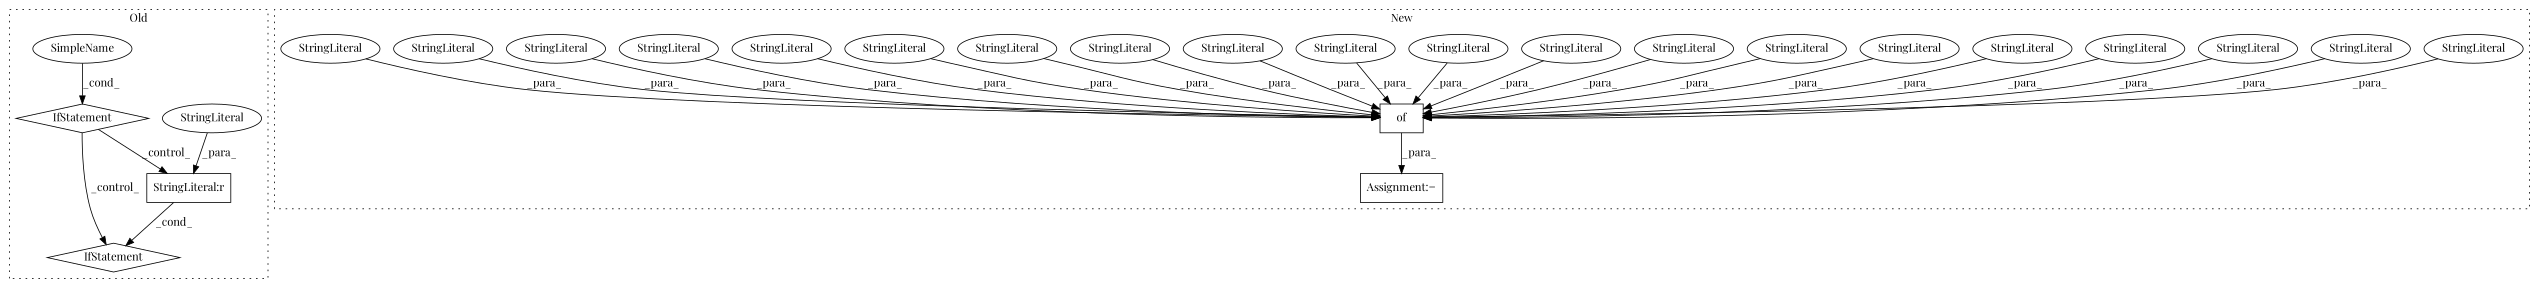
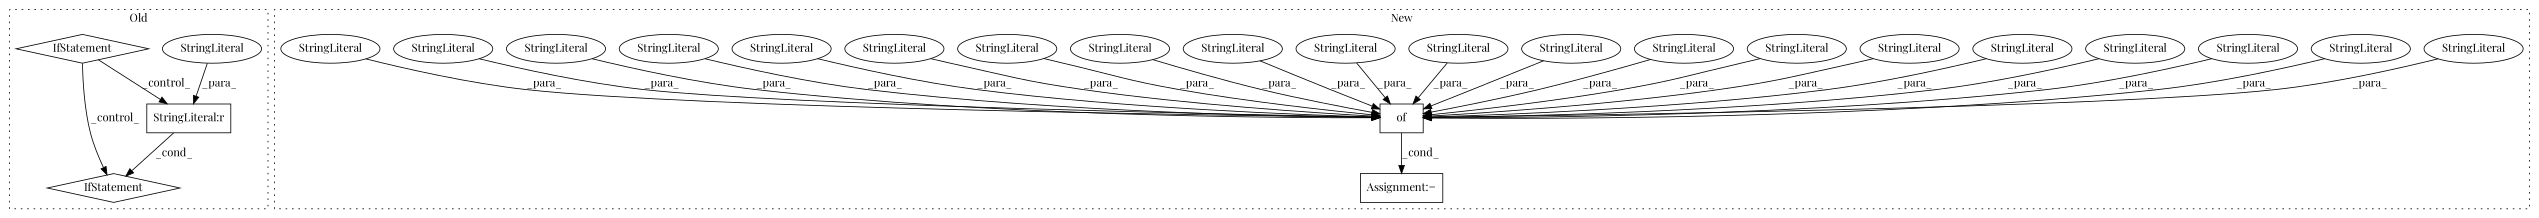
node "SimpleName": removed
edge "of" -> "Assignment:=": label "_para_" -> "_cond_"
